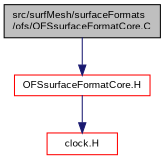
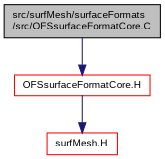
node "src/surfMesh/surfaceFormats /ofs/OFSsurfaceFormatCore.C": label "src/surfMesh/surfaceFormats /ofs/OFSsurfaceFormatCore.C" -> "src/surfMesh/surfaceFormats /src/OFSsurfaceFormatCore.C"
node "clock.H": label "clock.H" -> "surfMesh.H"
